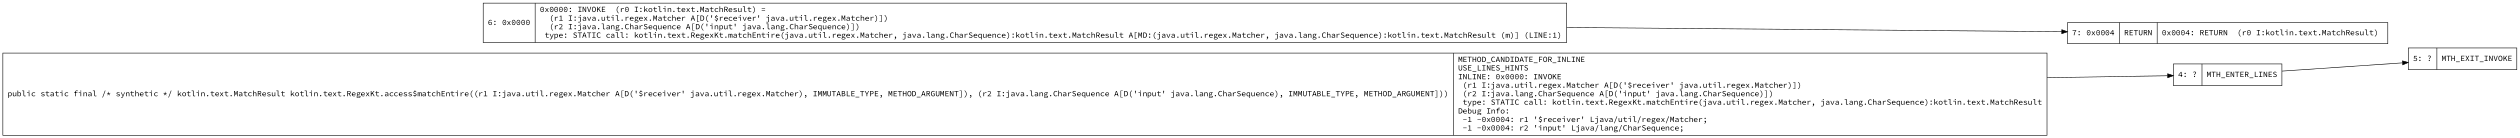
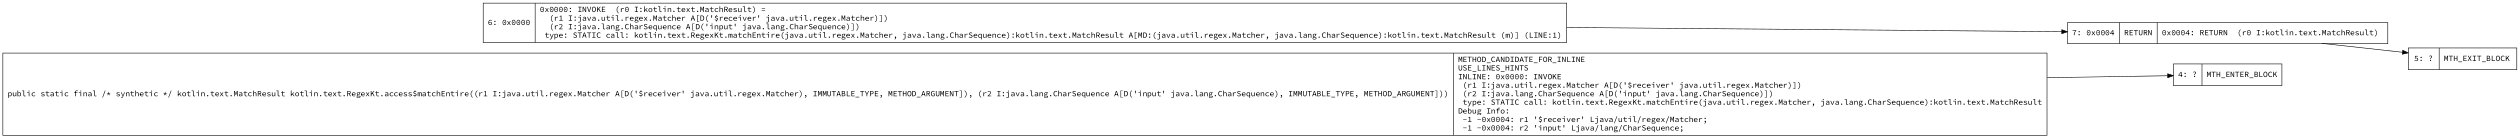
node "5: ?": text "MTH_EXIT_INVOKE" -> "MTH_EXIT_BLOCK"
edge "4: ?" -> "5: ?": now "7: 0x0004" -> "5: ?"
node "4: ?": text "MTH_ENTER_LINES" -> "MTH_ENTER_BLOCK"
